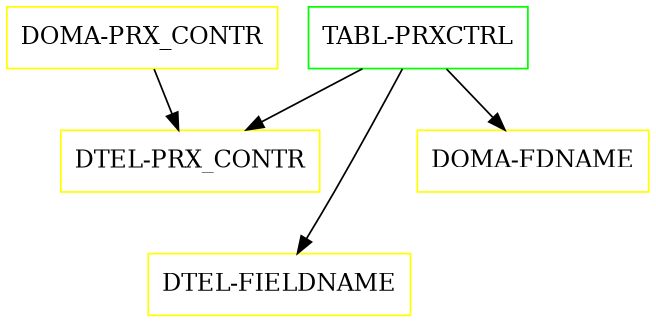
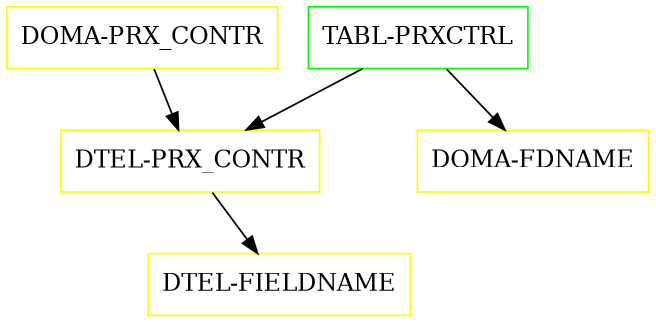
edge "TABL-PRXCTRL" -> "DTEL-FIELDNAME": now "DTEL-PRX_CONTR" -> "DTEL-FIELDNAME"
